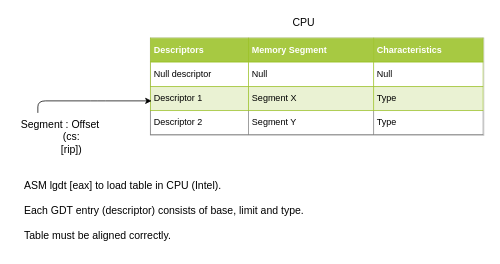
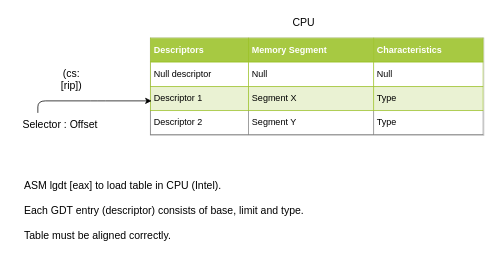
node "Segment : Offset": label "Segment : Offset" -> "Selector : Offset"
node "(cs:[rip])": moved (72, 143) -> (72, 79)
